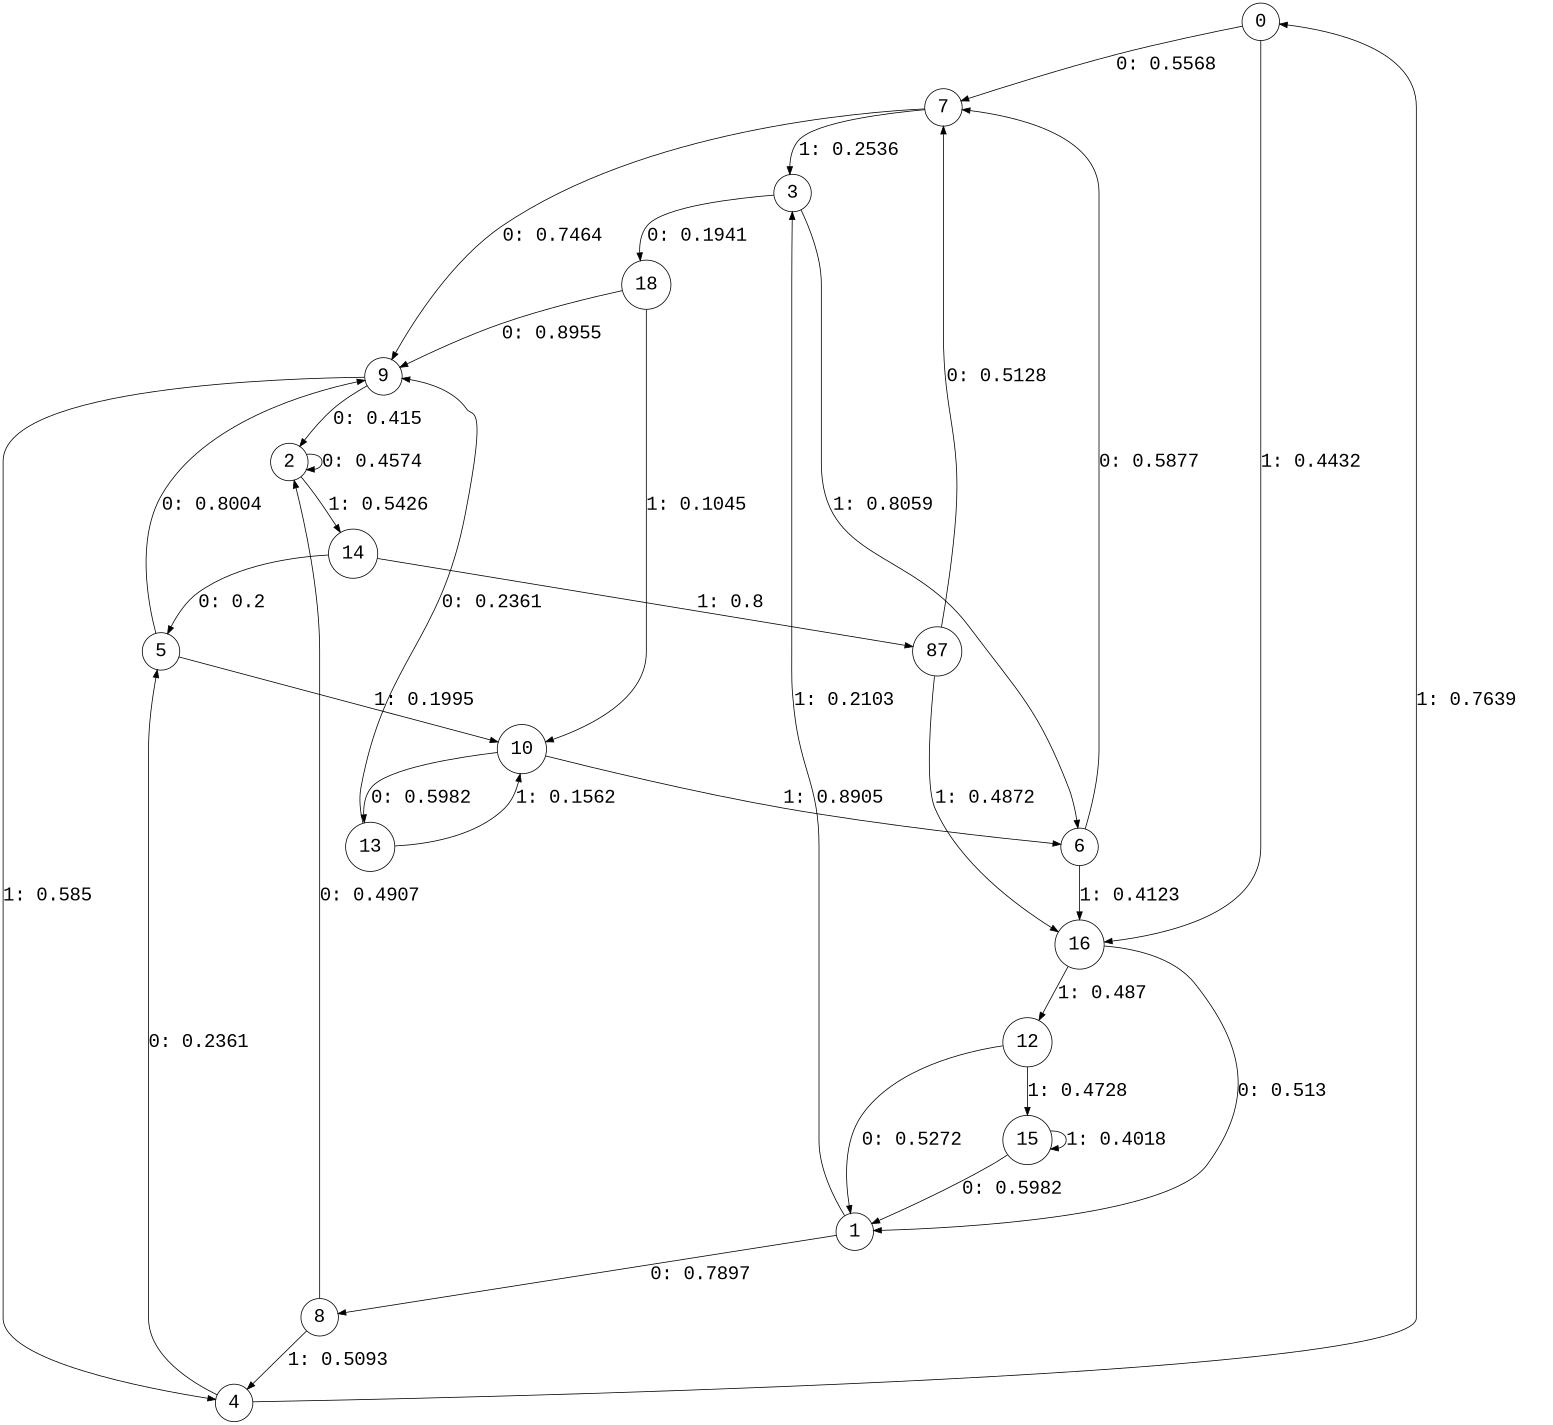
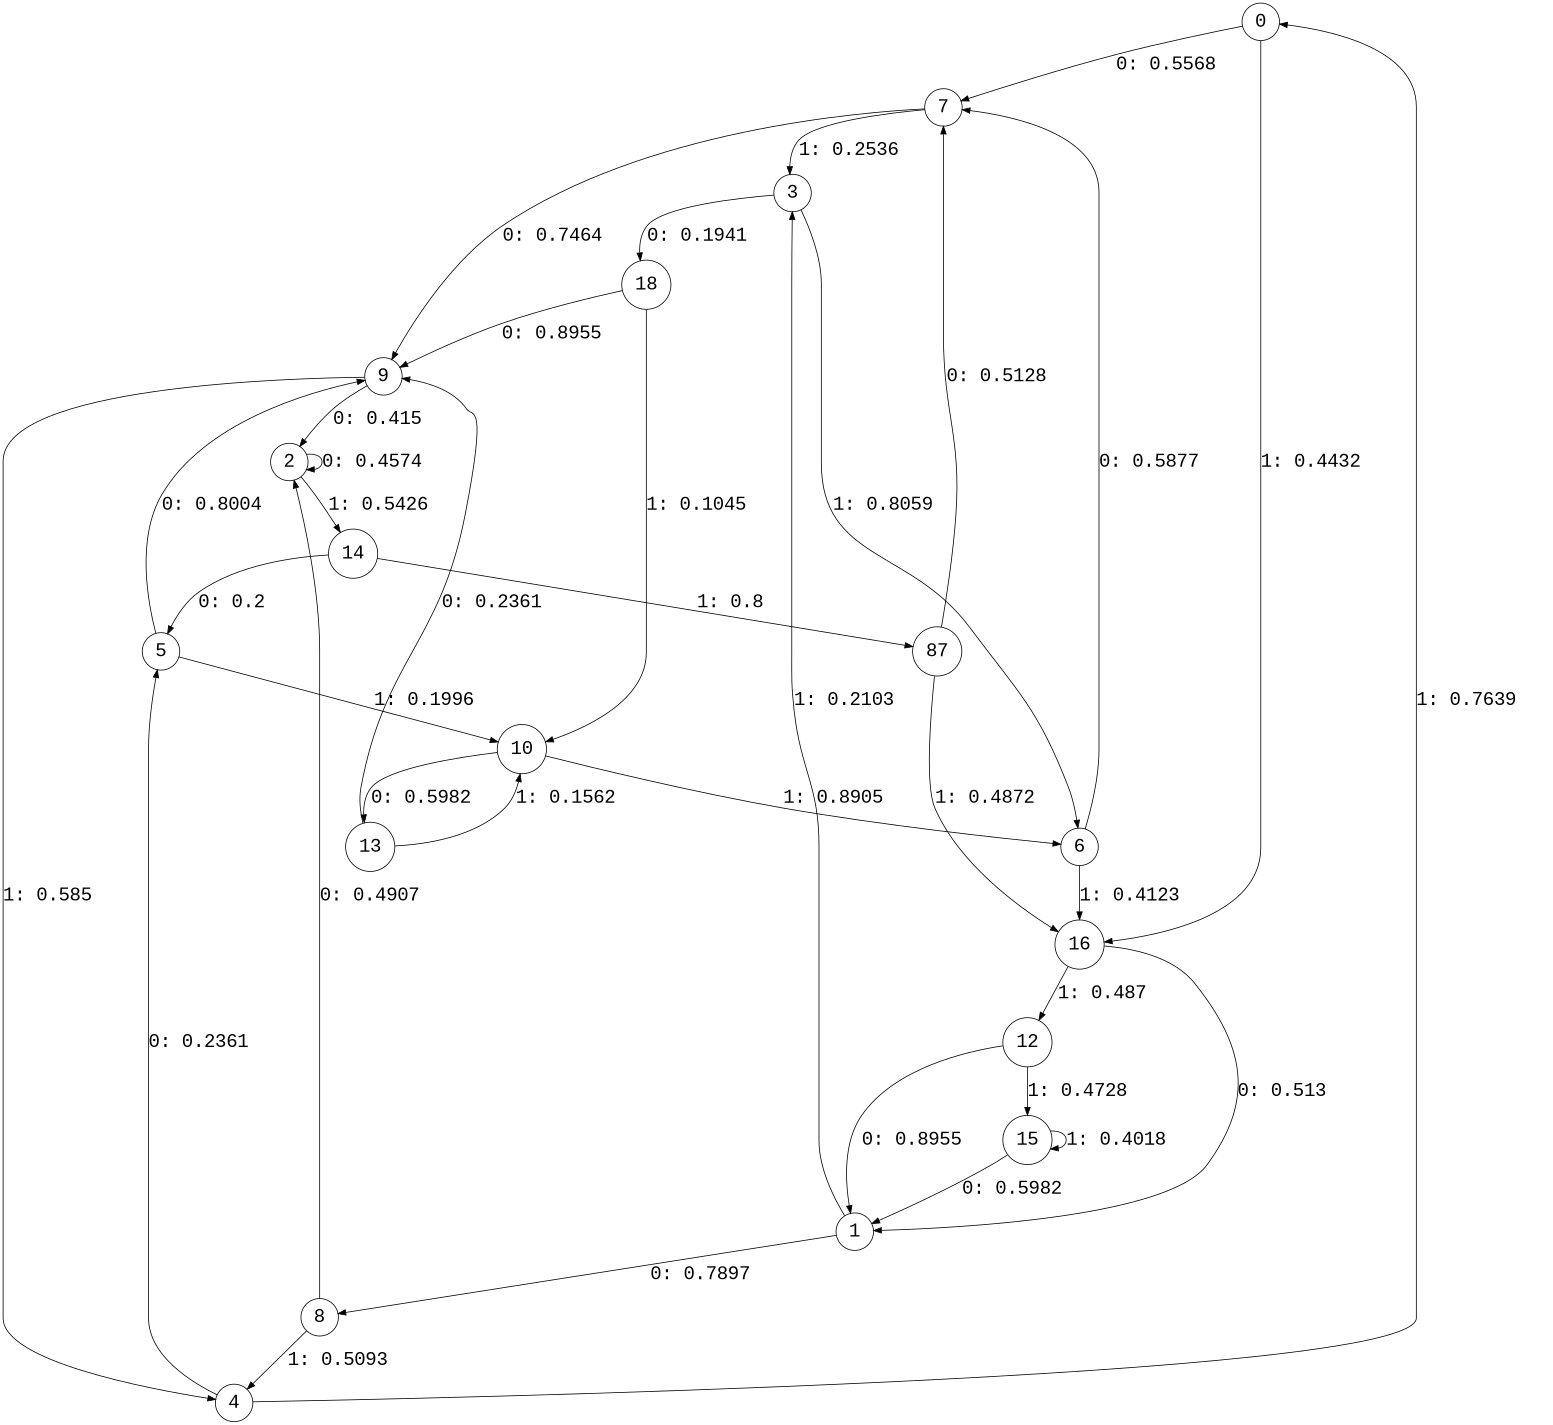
edge "5" -> "10": label "1: 0.1995   " -> "1: 0.1996   "
edge "12" -> "1": label "0: 0.5272   " -> "0: 0.8955   "
